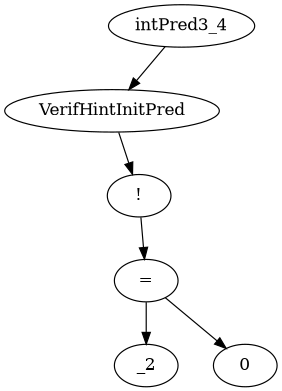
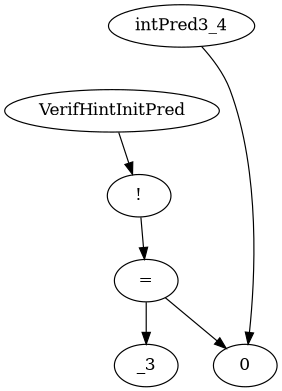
edge "intPred3_4" -> "VerifHintInitPred": now "intPred3_4" -> "0"
node "_2": label "_2" -> "_3"
